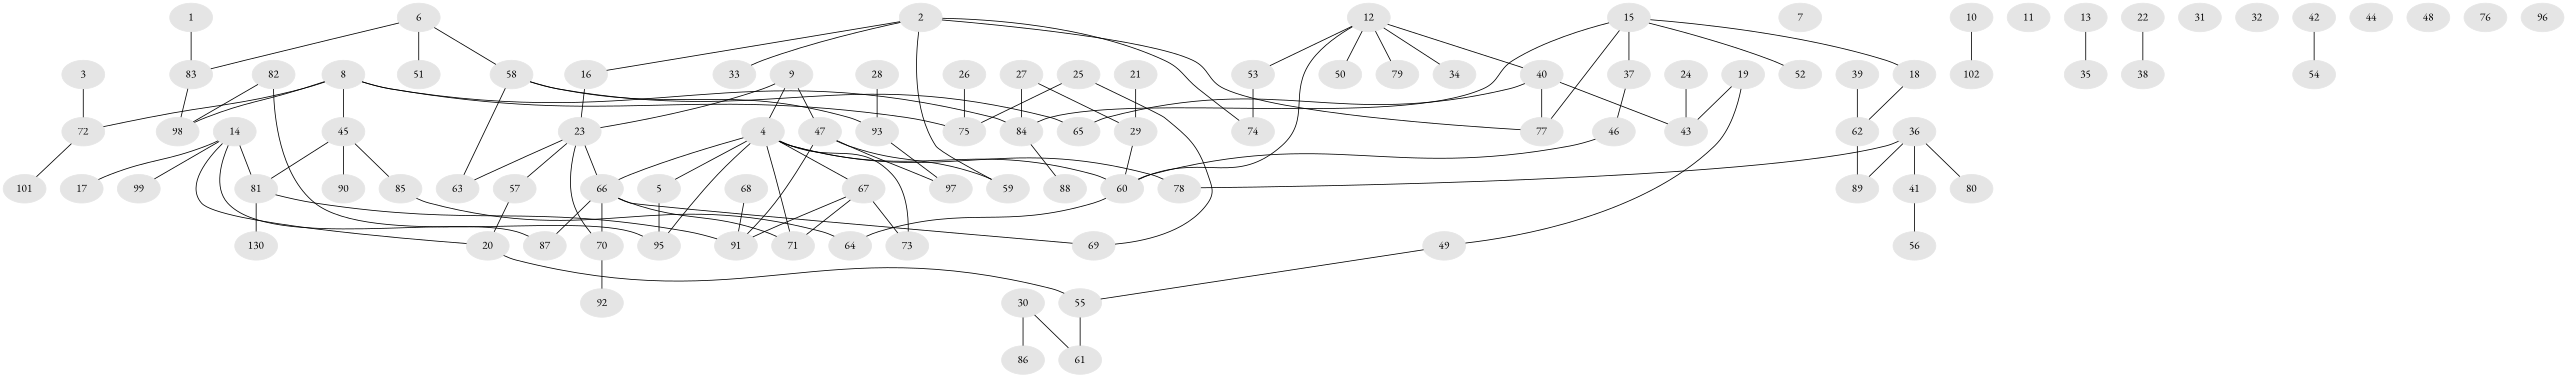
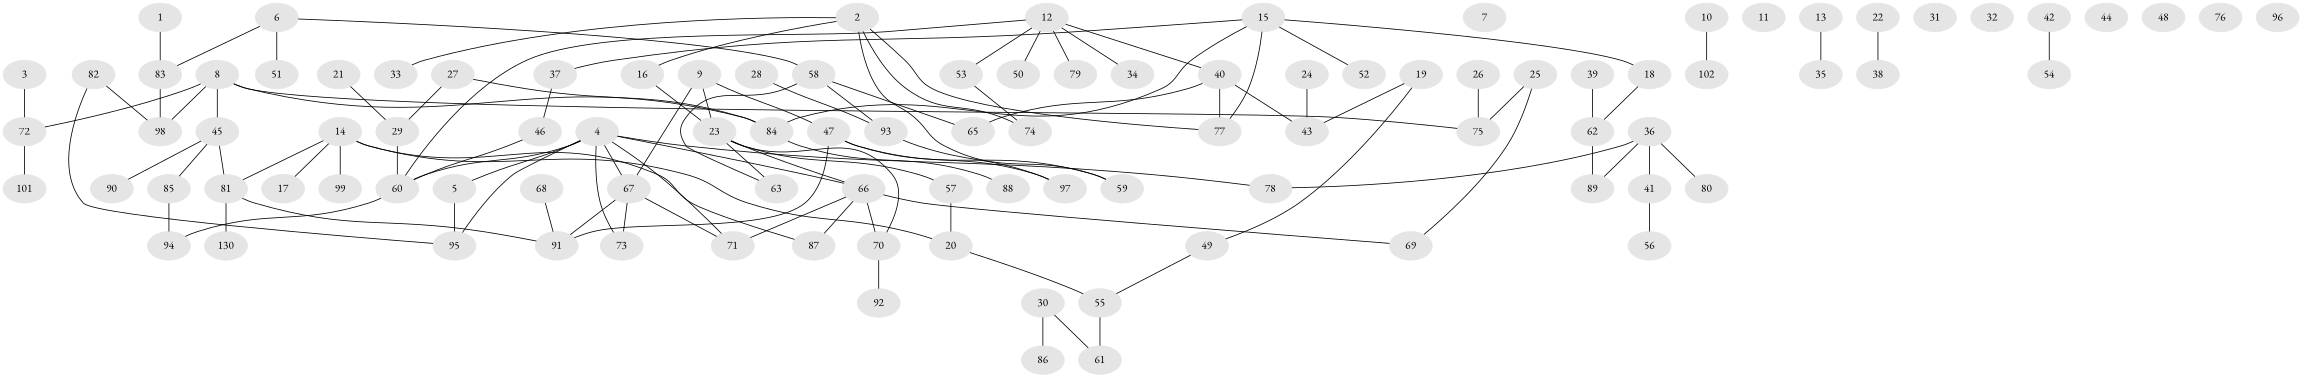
edge "9" -- "4": now "9" -- "67"
node "64": label "64" -> "94"
